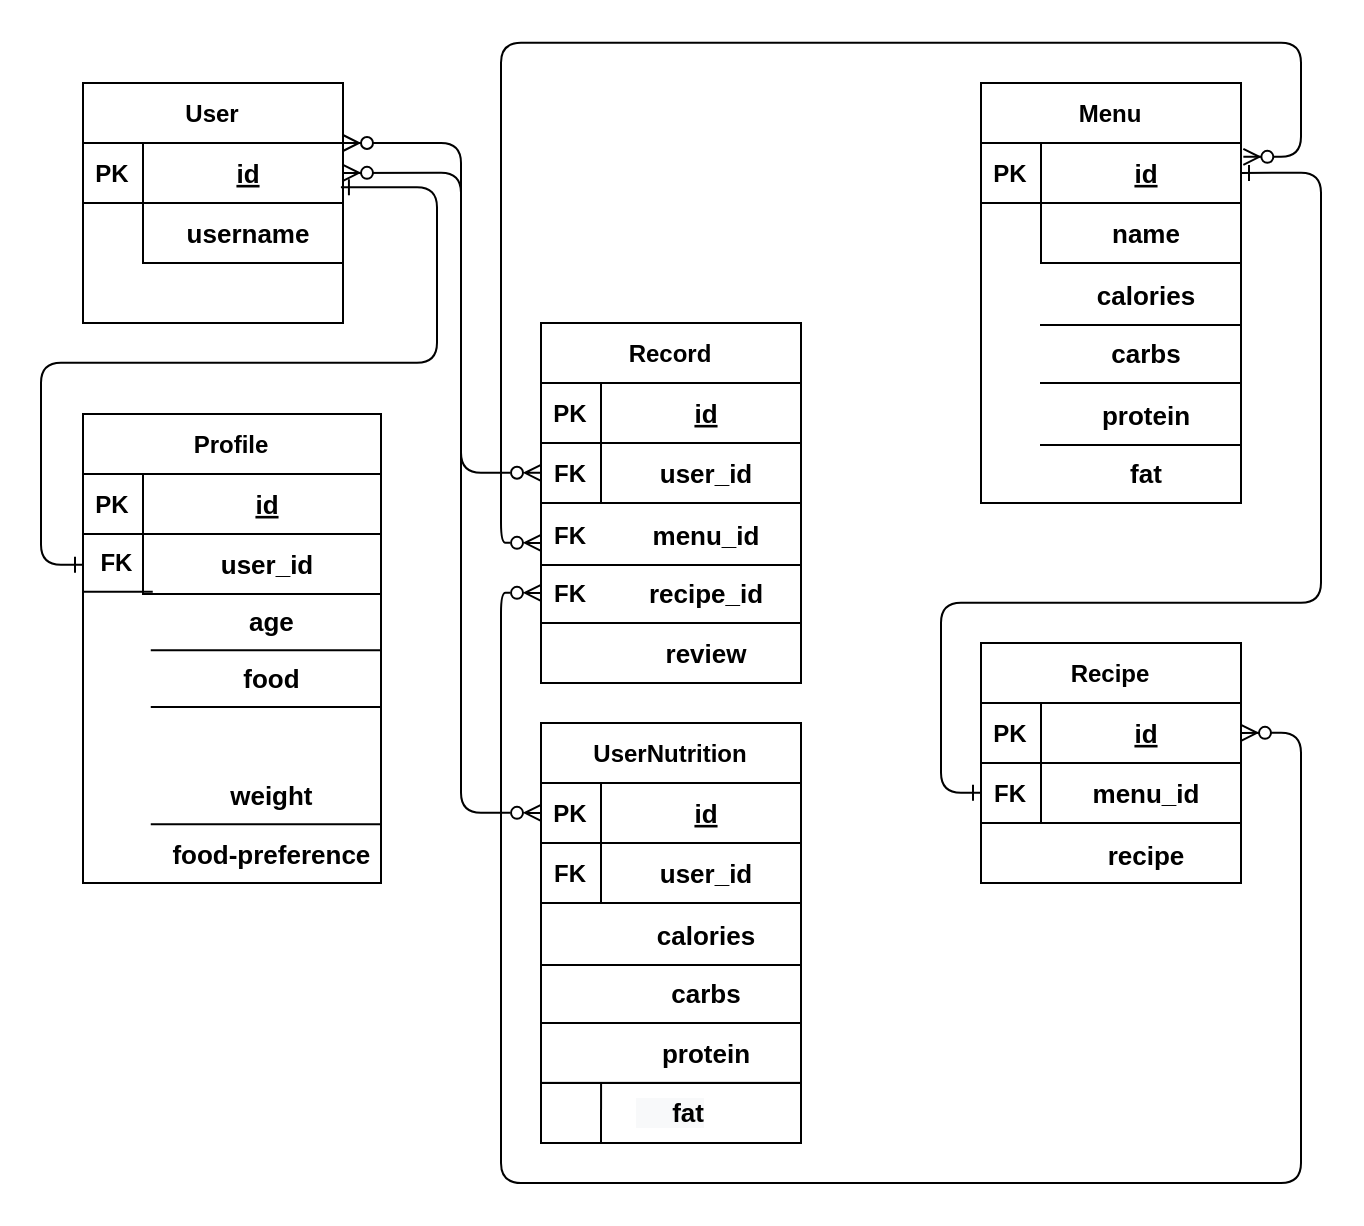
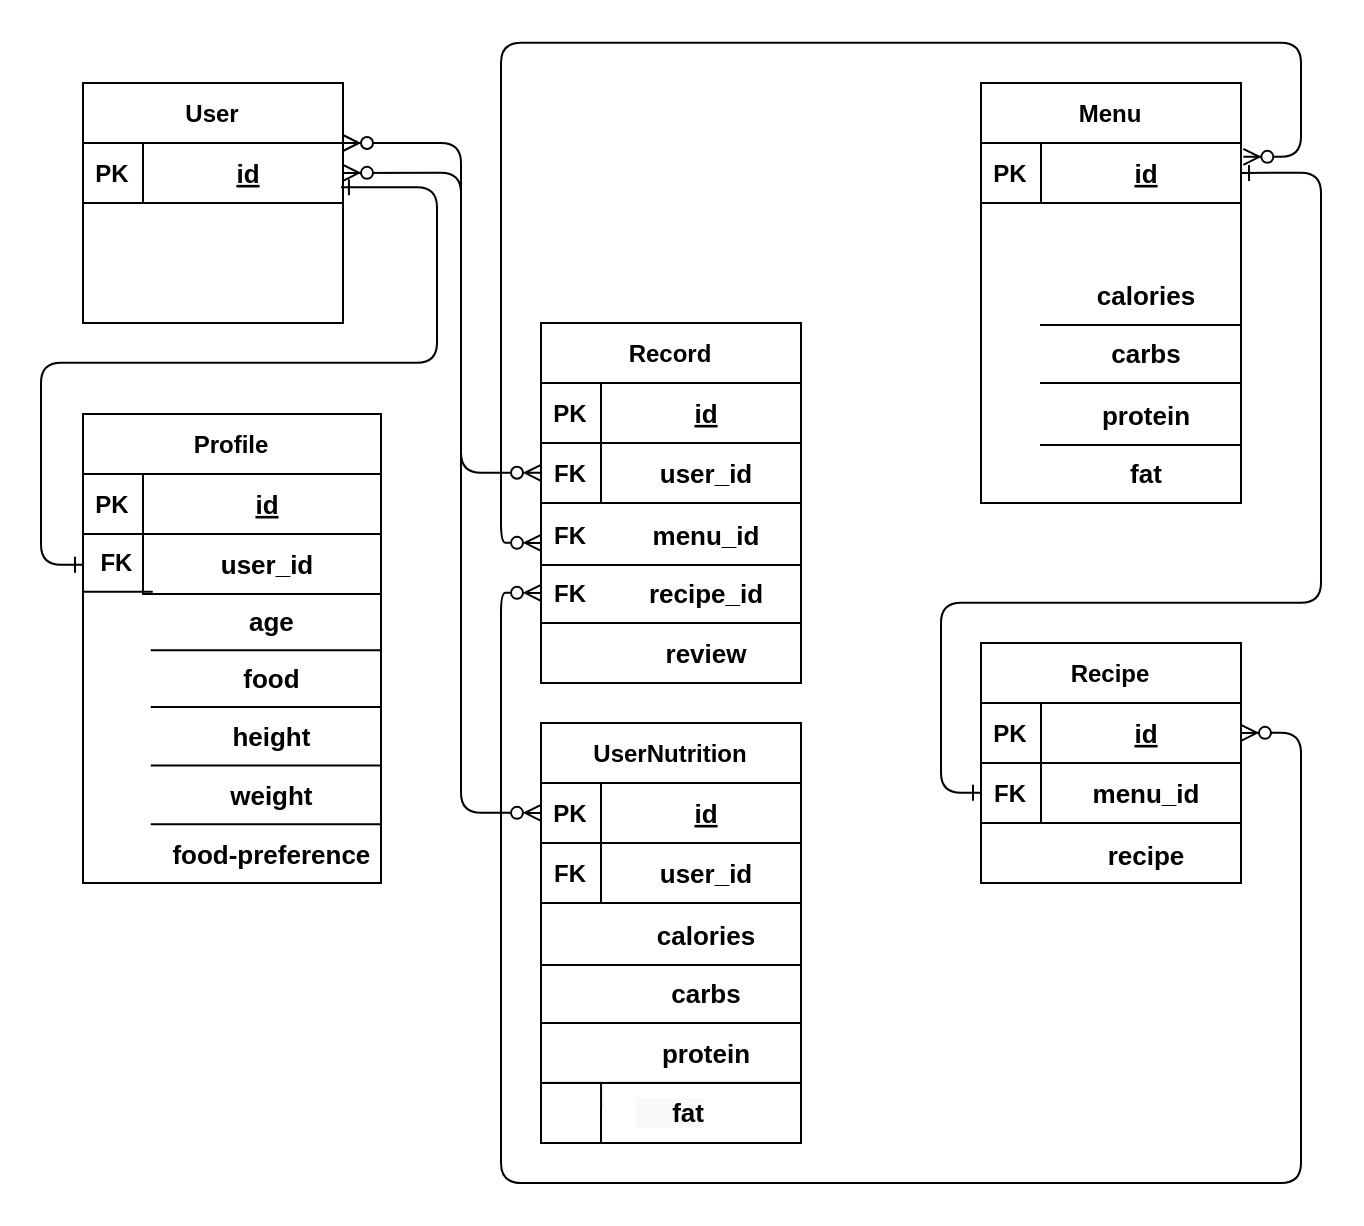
node "username": removed
node "name": removed
node "height": added
